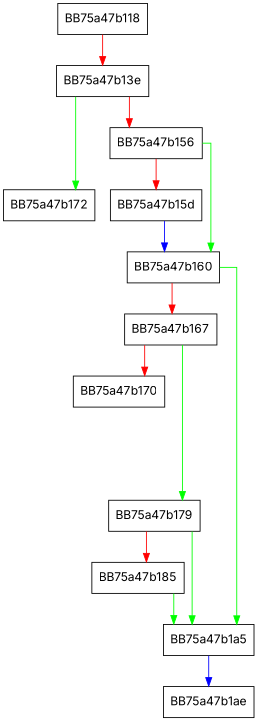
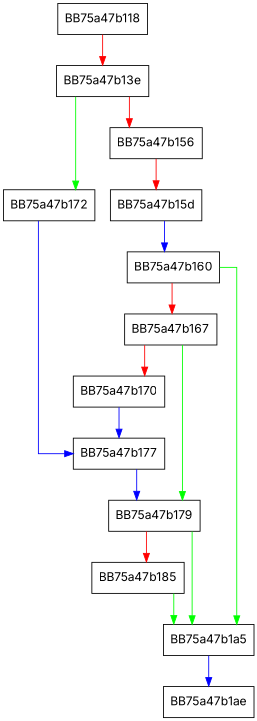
edge "BB75a47b156" -> "BB75a47b160": removed
node "BB75a47b177": added
